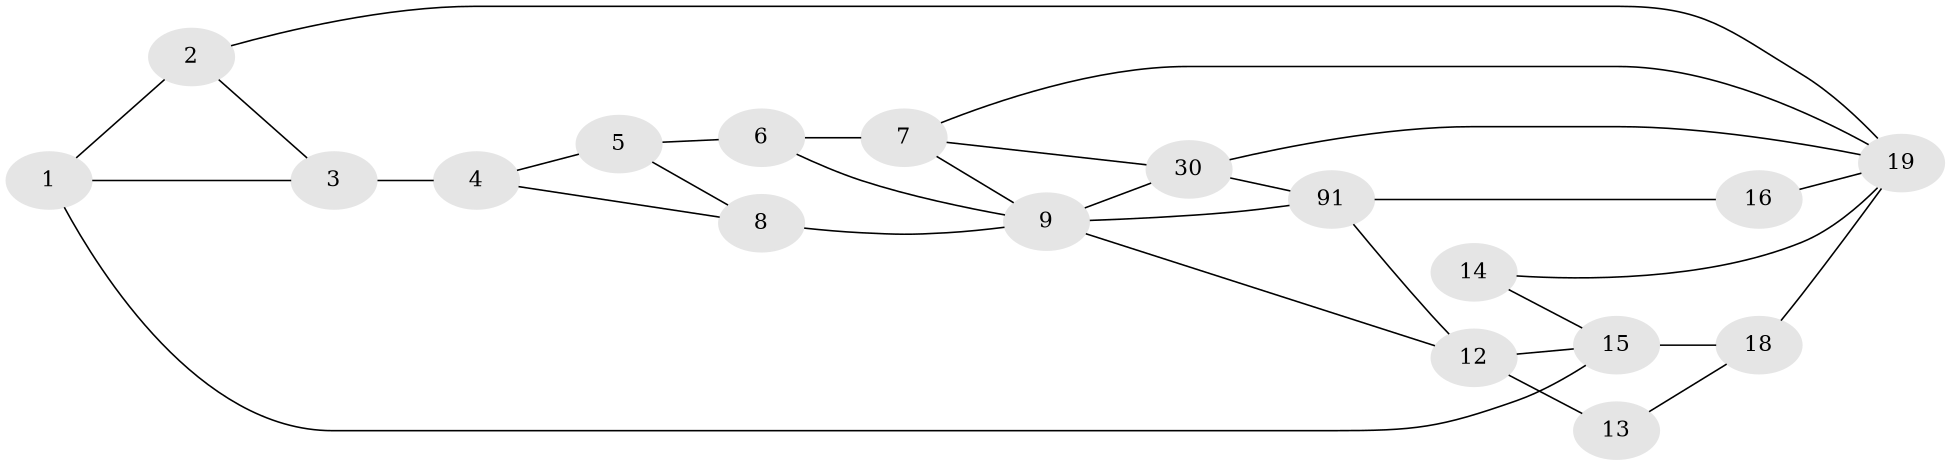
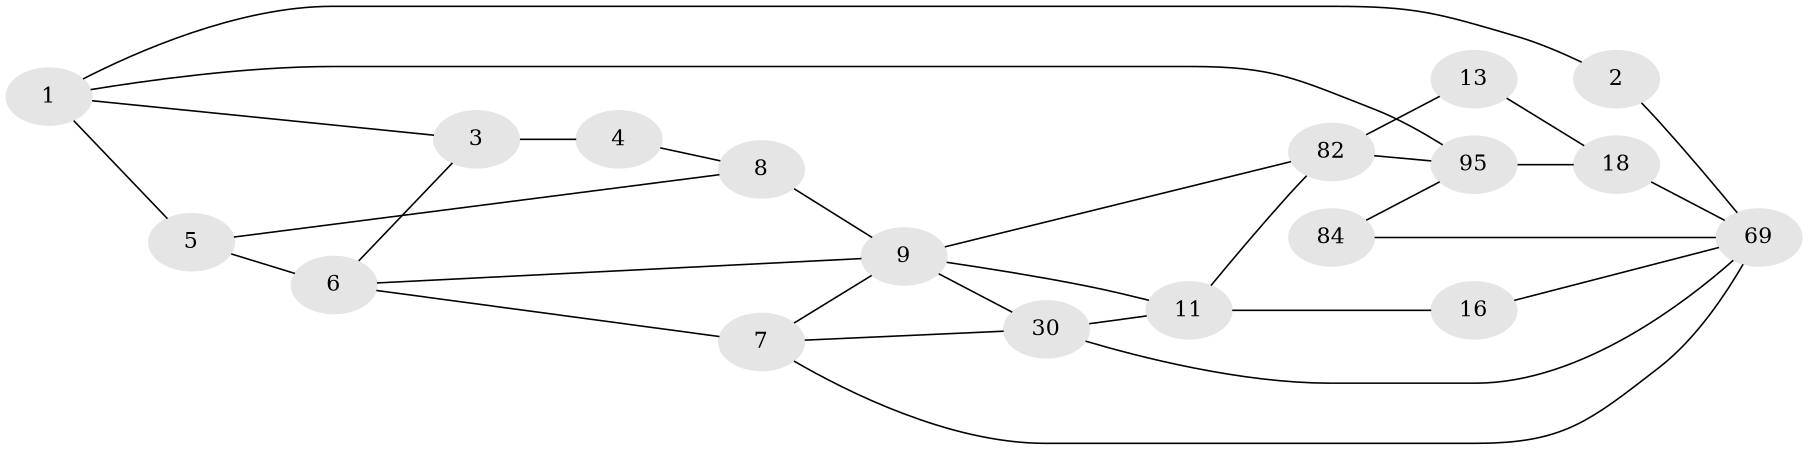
edge "2" -- "3": now "6" -- "3"
edge "5" -- "4": now "5" -- "1"
node "19": label "19" -> "69"
node "91": label "91" -> "11"
node "14": label "14" -> "84"
node "15": label "15" -> "95"
node "12": label "12" -> "82"
